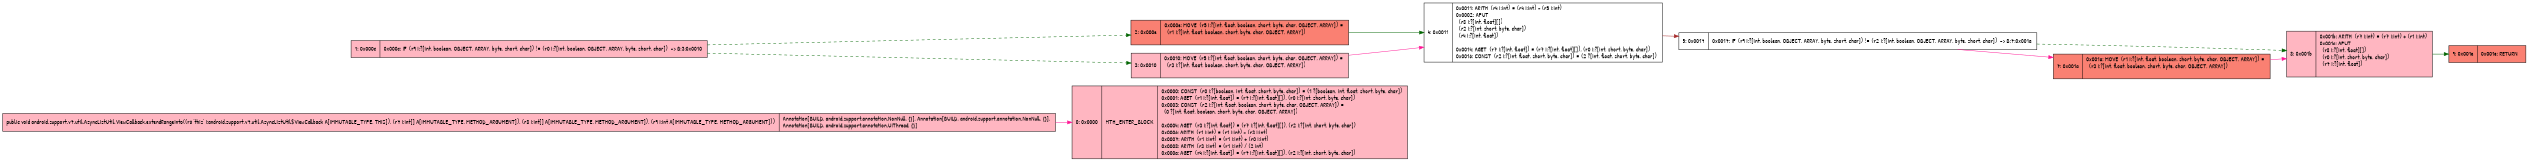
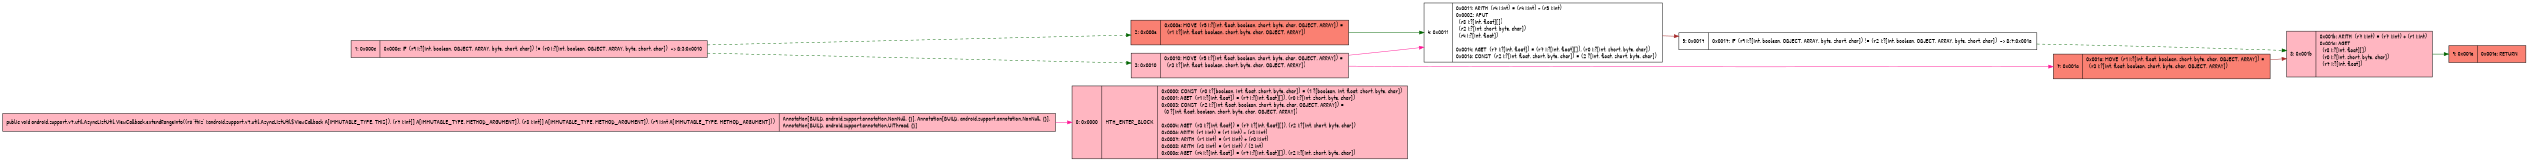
node "8: 0x001b": text "0x001c: APUT" -> "0x001c: AGET"
edge "5: 0x0017" -> "7: 0x001a": now "3: 0x0010" -> "7: 0x001a"
edge "7: 0x001a" -> "8: 0x001b": color deeppink -> brown
